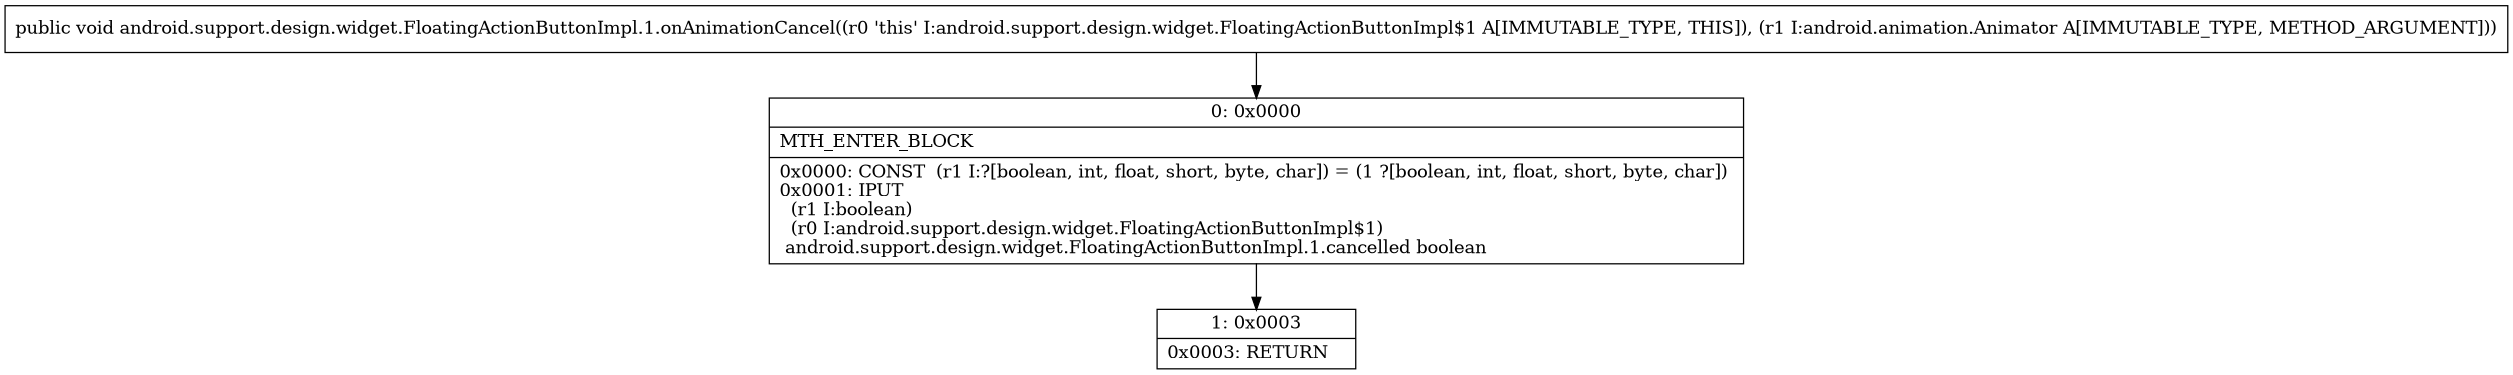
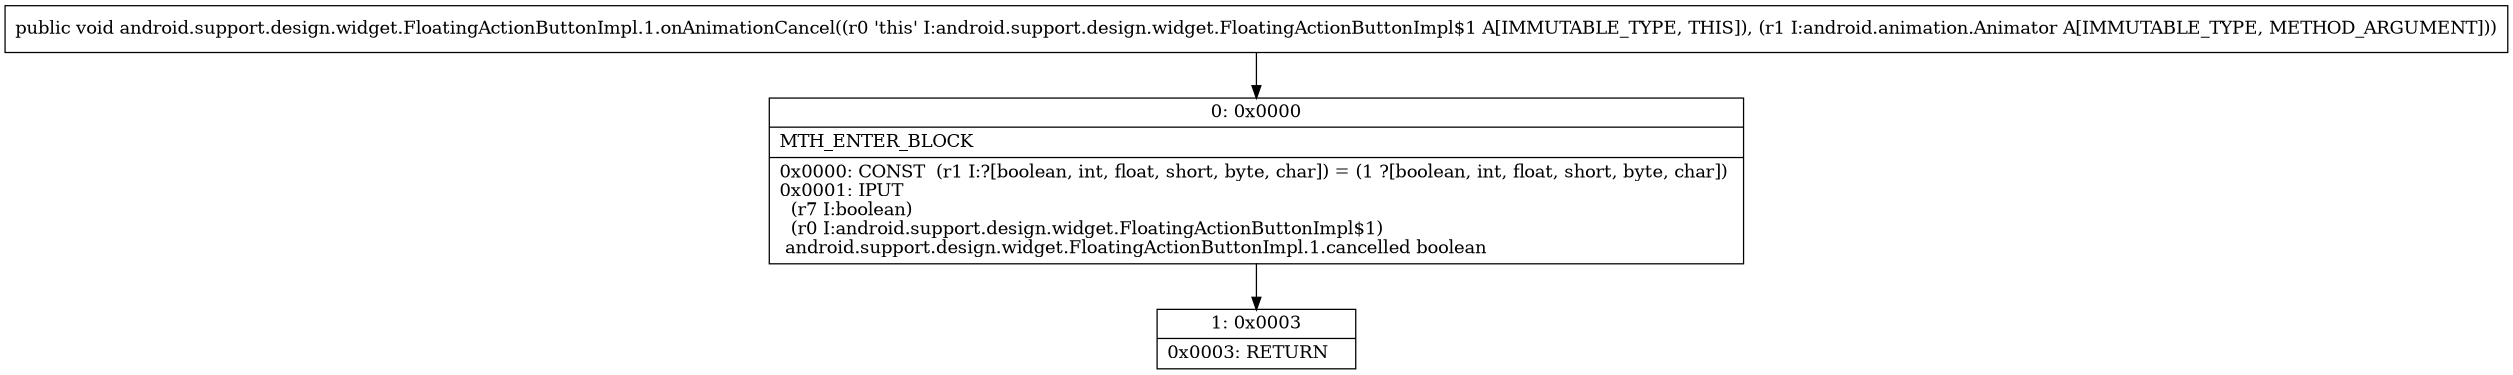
node "0: 0x0000": text "(r1 I:boolean)" -> "(r7 I:boolean)"
